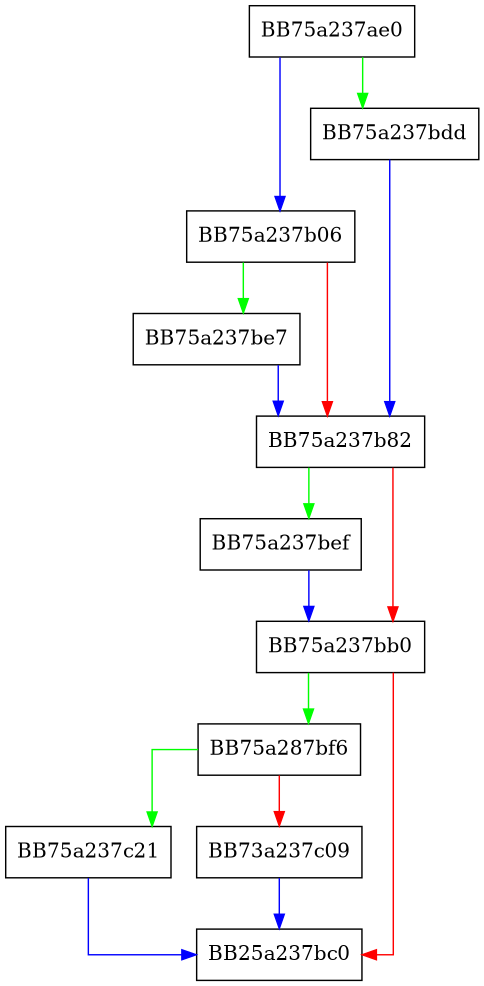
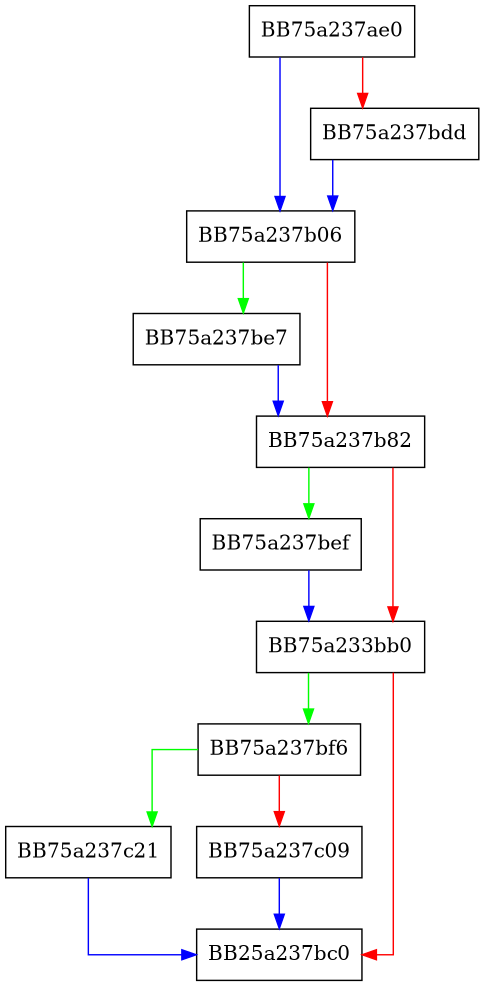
edge "BB75a237ae0" -> "BB75a237bdd": color green -> red
edge "BB75a237bdd" -> "BB75a237b82": now "BB75a237bdd" -> "BB75a237b06"
node "BB75a237bb0": label "BB75a237bb0" -> "BB75a233bb0"
node "BB75a287bf6": label "BB75a287bf6" -> "BB75a237bf6"
node "BB73a237c09": label "BB73a237c09" -> "BB75a237c09"
